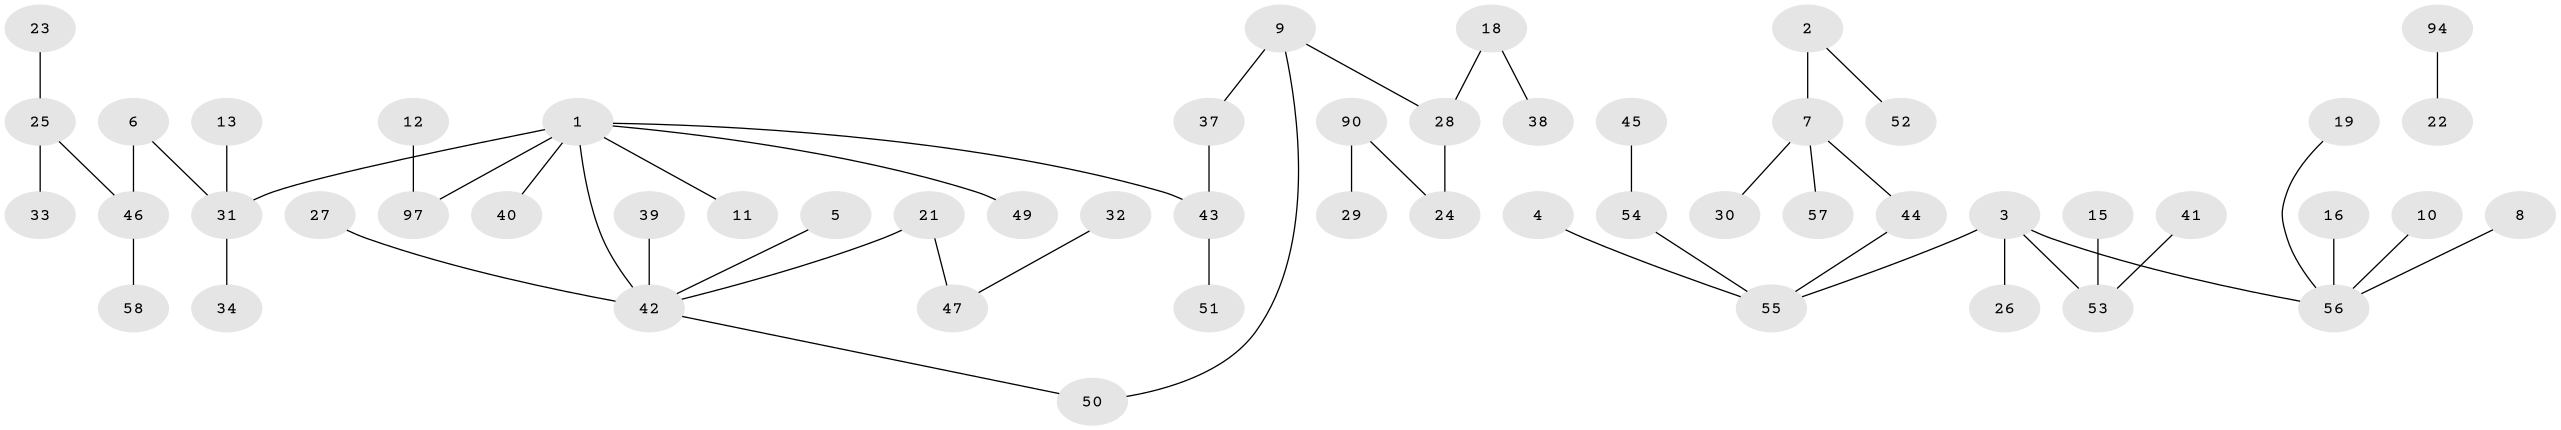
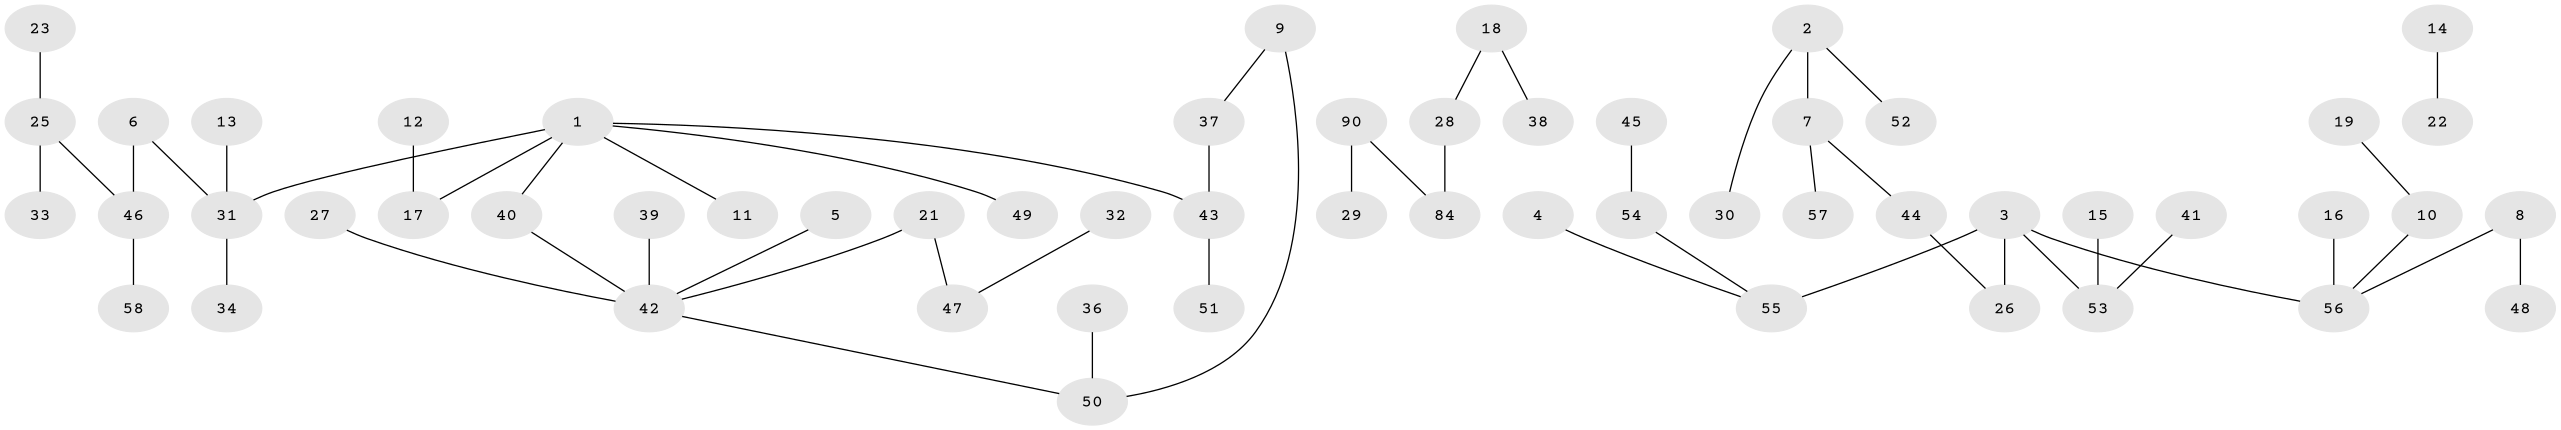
node "94": label "94" -> "14"
edge "9" -- "28": removed
edge "7" -- "30": now "2" -- "30"
edge "19" -- "56": now "19" -- "10"
node "97": label "97" -> "17"
node "24": label "24" -> "84"
edge "1" -- "42": now "40" -- "42"
edge "44" -- "55": now "44" -- "26"
node "36": added
node "48": added
